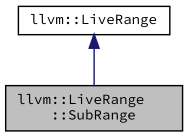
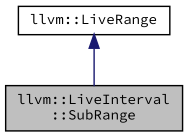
node "llvm::LiveRange ::SubRange": label "llvm::LiveRange ::SubRange" -> "llvm::LiveInterval ::SubRange"
